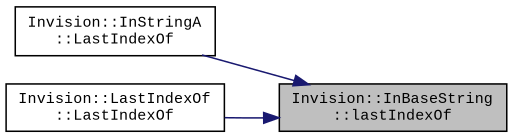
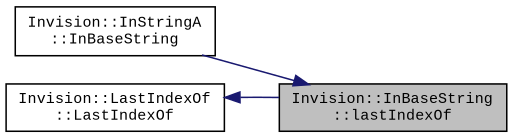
node "Invision::InStringA ::LastIndexOf": label "Invision::InStringA ::LastIndexOf" -> "Invision::InStringA ::InBaseString"
edge "Invision::LastIndexOf ::LastIndexOf" -> "Invision::InBaseString ::lastIndexOf": reversed
